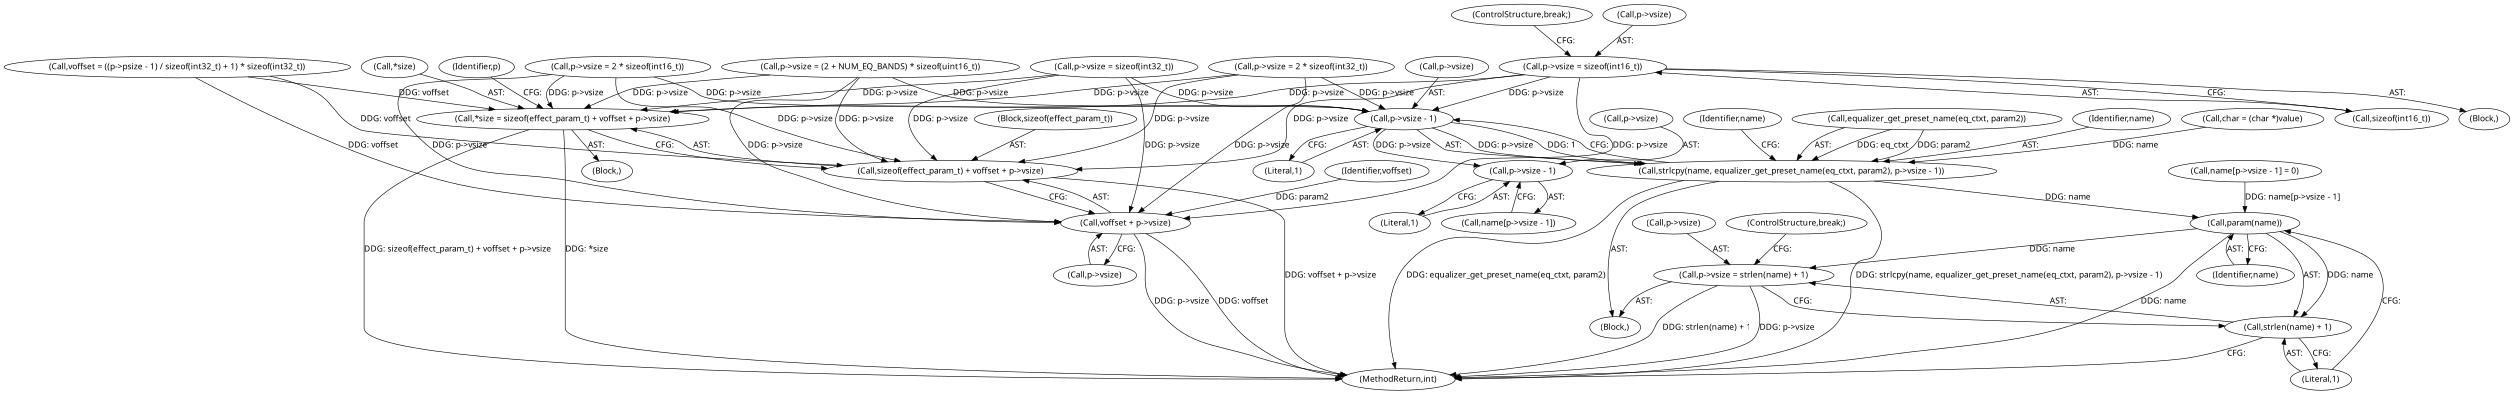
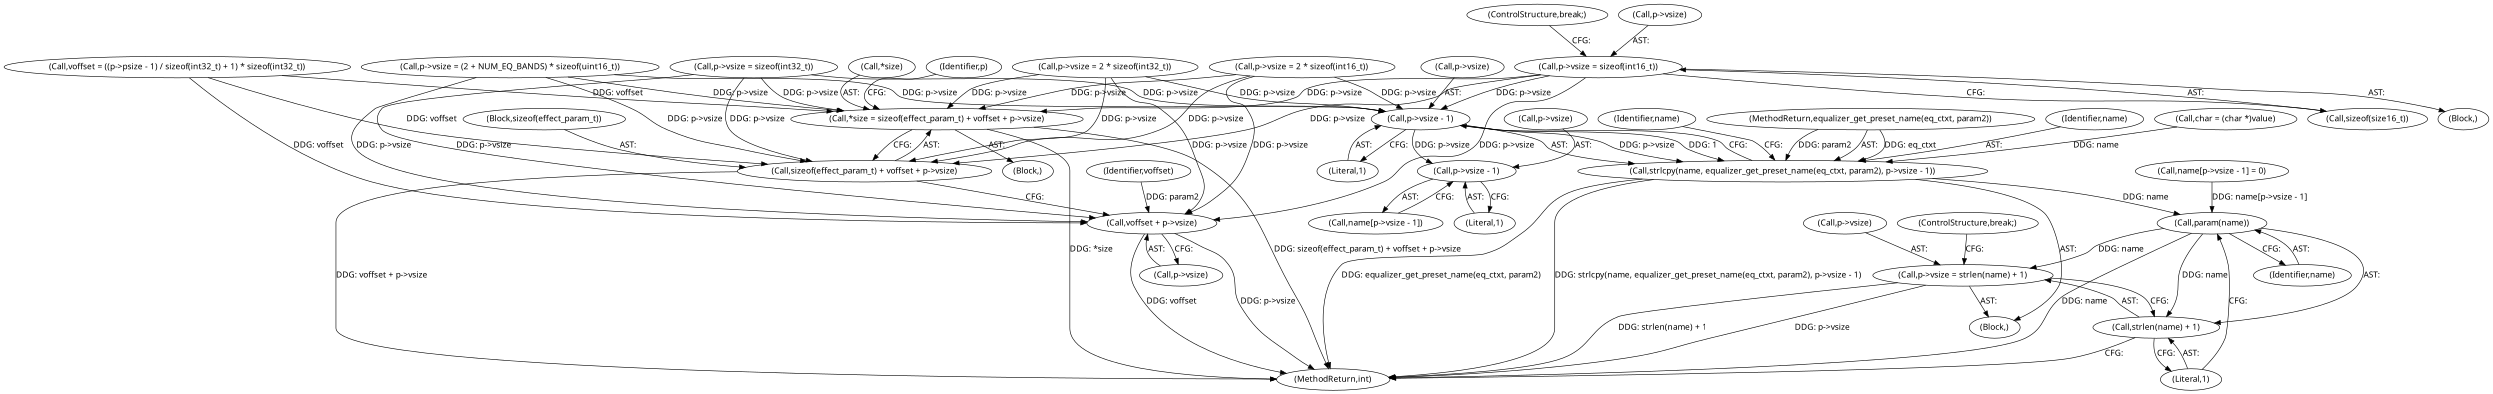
node "(Call,equalizer_get_preset_name(eq_ctxt, param2))": label "(Call,equalizer_get_preset_name(eq_ctxt, param2))" -> "(MethodReturn,equalizer_get_preset_name(eq_ctxt, param2))"
node "(Call,sizeof(int16_t))": label "(Call,sizeof(int16_t))" -> "(Call,sizeof(size16_t))"
edge "(Call,voffset + p->vsize)" -> "(Call,sizeof(effect_param_t) + voffset + p->vsize)": removed, label "AST:"
